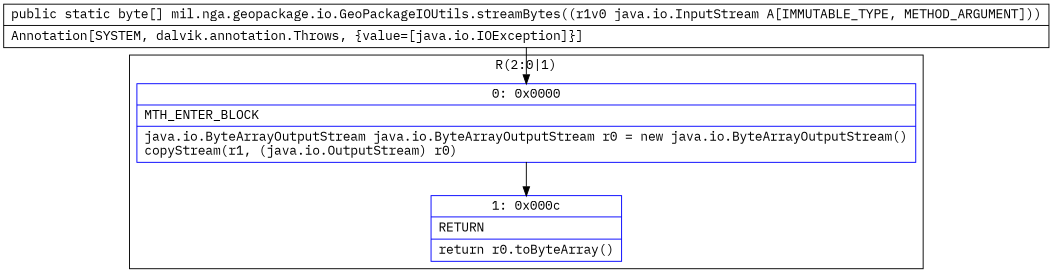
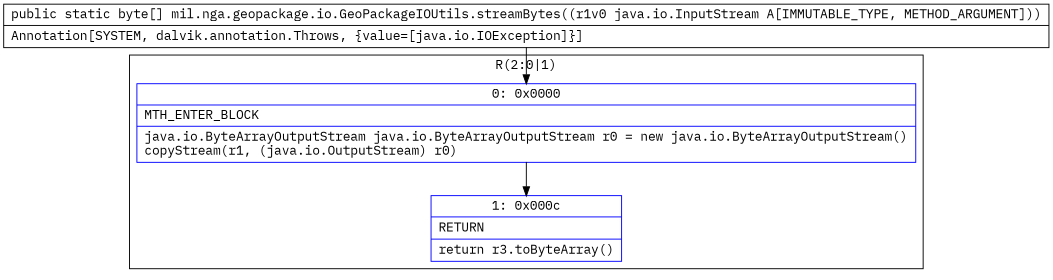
node "1: 0x000c": text "return r0.toByteArray()" -> "return r3.toByteArray()"
